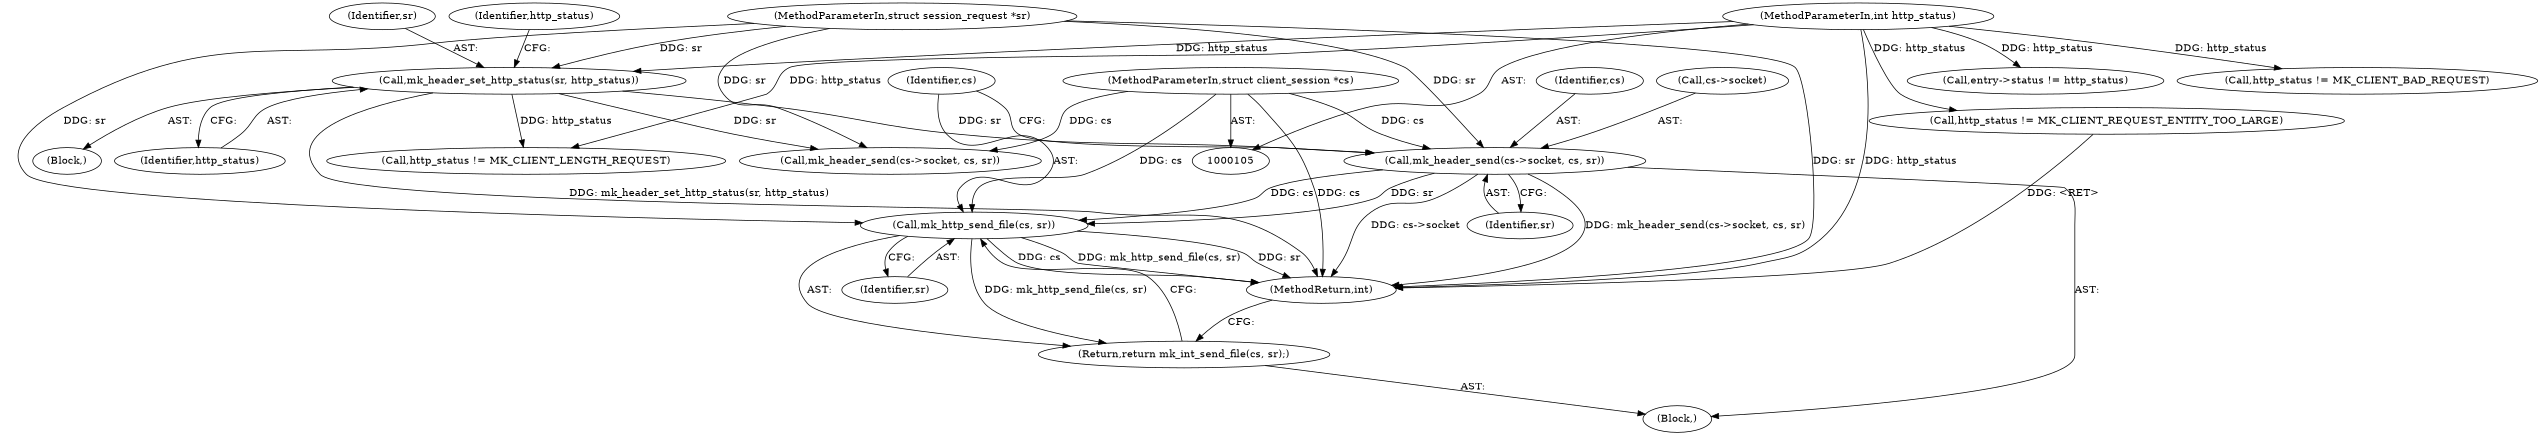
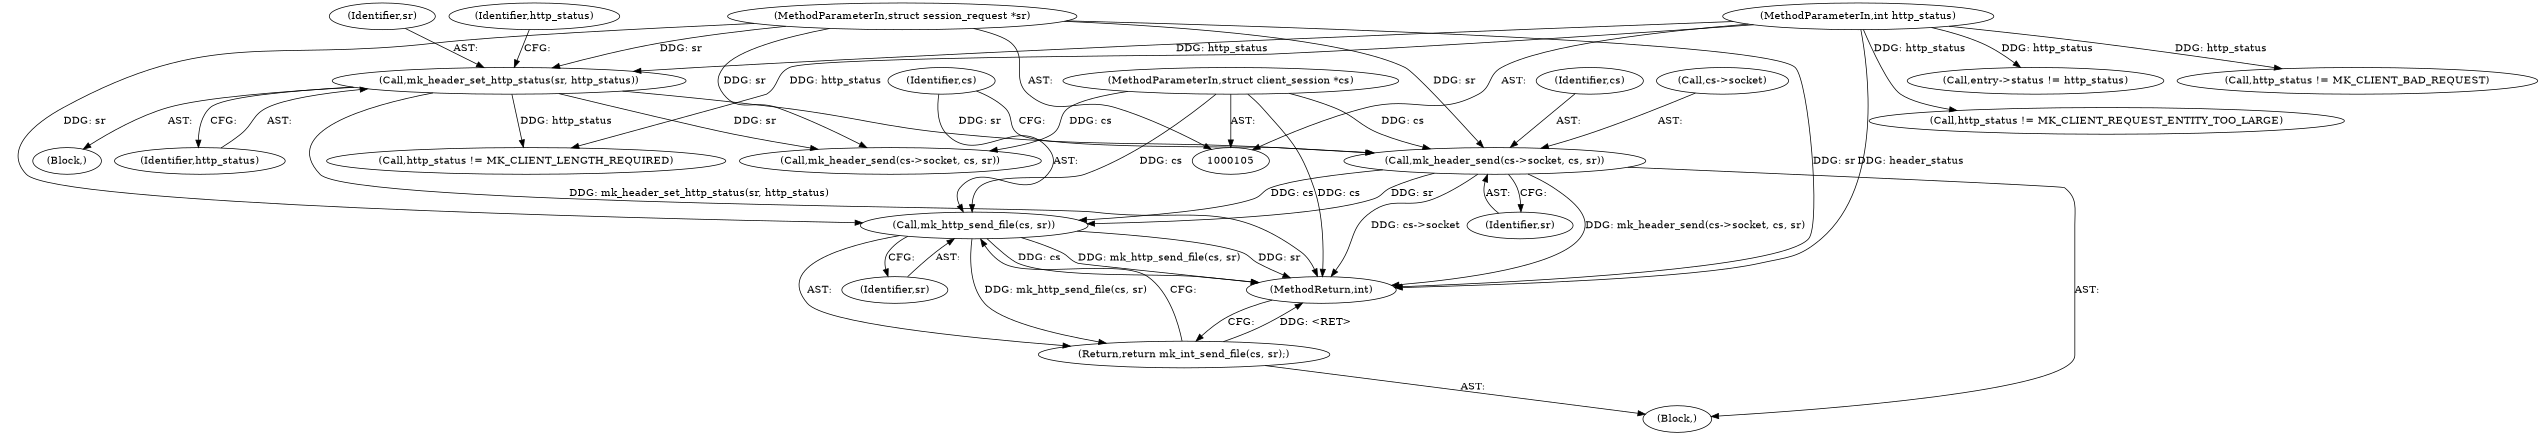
edge "(MethodParameterIn,struct session_request *sr)" -> "1000105": added, label "AST:"
node "(Call,http_status != MK_CLIENT_LENGTH_REQUEST)": label "(Call,http_status != MK_CLIENT_LENGTH_REQUEST)" -> "(Call,http_status != MK_CLIENT_LENGTH_REQUIRED)"
edge "(MethodParameterIn,int http_status)" -> "(MethodReturn,int)": label "DDG: http_status" -> "DDG: header_status"
edge "(Call,http_status != MK_CLIENT_REQUEST_ENTITY_TOO_LARGE)" -> "(MethodReturn,int)": now "(Return,return mk_int_send_file(cs, sr);)" -> "(MethodReturn,int)"
